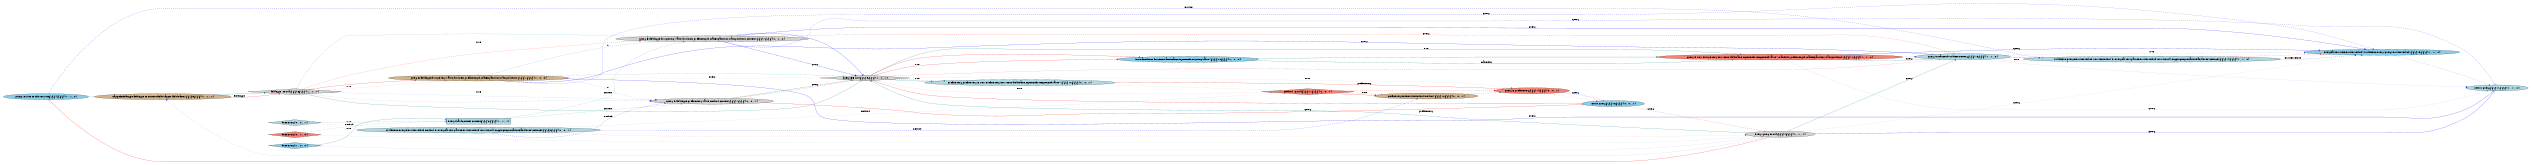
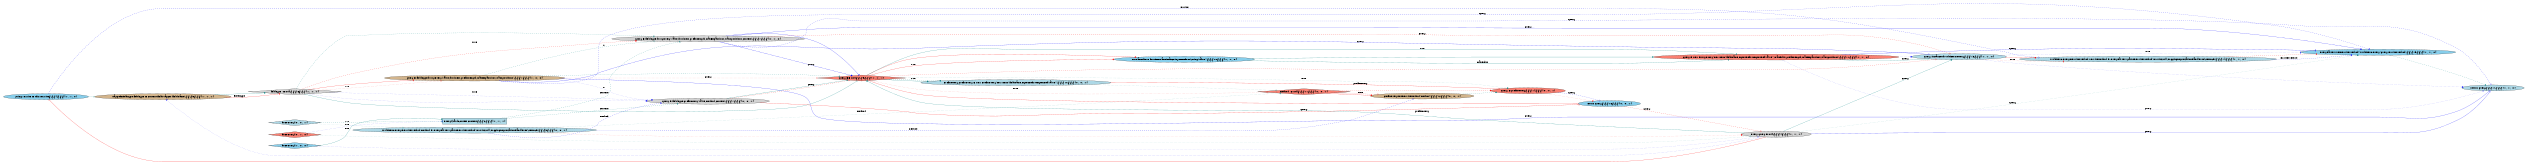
node "query == null@@@9@@@['1', '1', '1']": fillcolor lightgrey -> salmon
edge "doToQuery['0', '1', '0']" -> "QueryShardContext context@@@2@@@['1', '1', '1']": label "method" -> "true"
